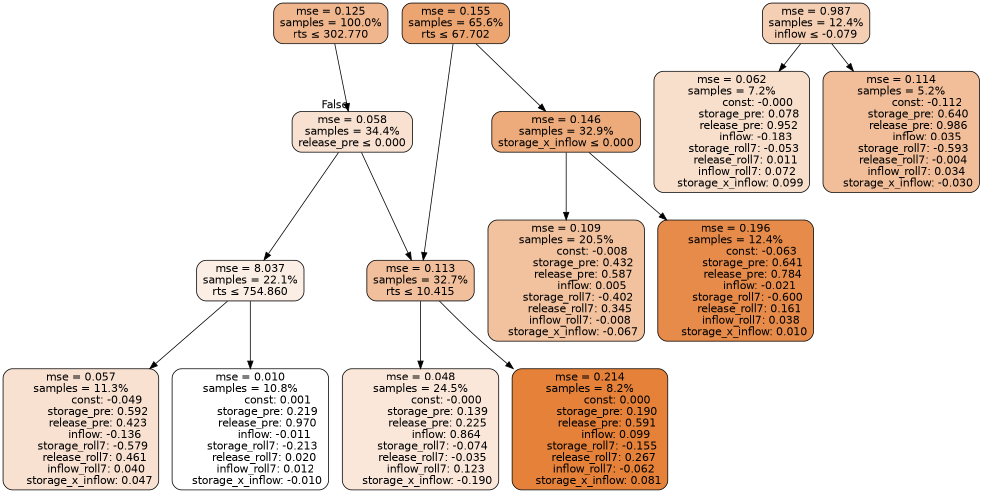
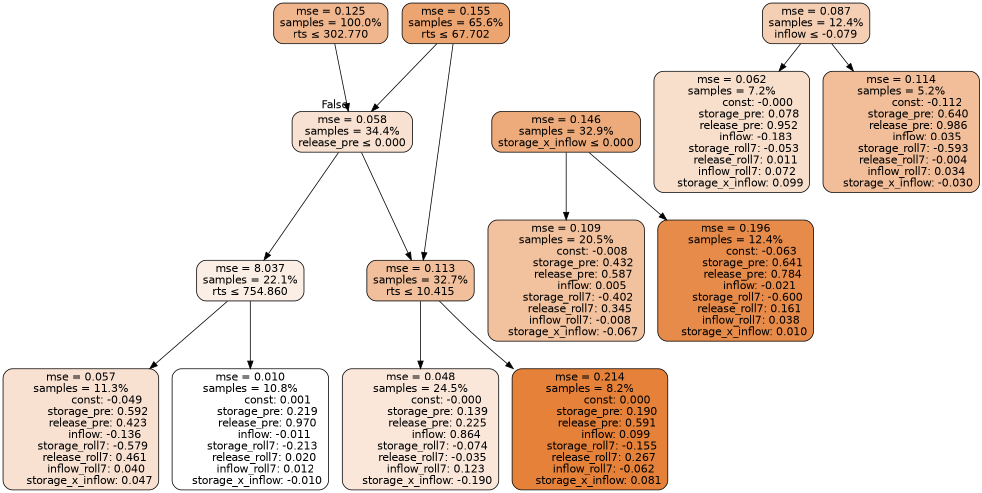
node "mse = 0.987 samples = 12.4% inflow ≤ -0.079": label "mse = 0.987 samples = 12.4% inflow ≤ -0.079" -> "mse = 0.087 samples = 12.4% inflow ≤ -0.079"
edge "mse = 0.155 samples = 65.6% rts ≤ 67.702" -> "mse = 0.146 samples = 32.9% storage_x_inflow ≤ 0.000": now "mse = 0.155 samples = 65.6% rts ≤ 67.702" -> "mse = 0.058 samples = 34.4% release_pre ≤ 0.000"
